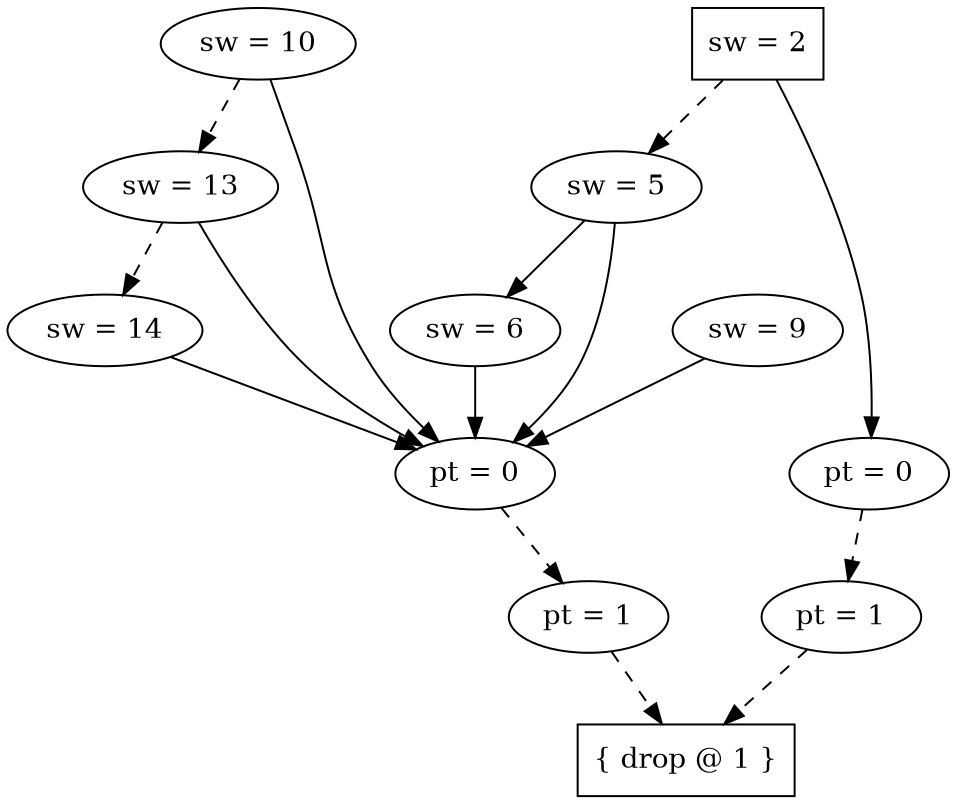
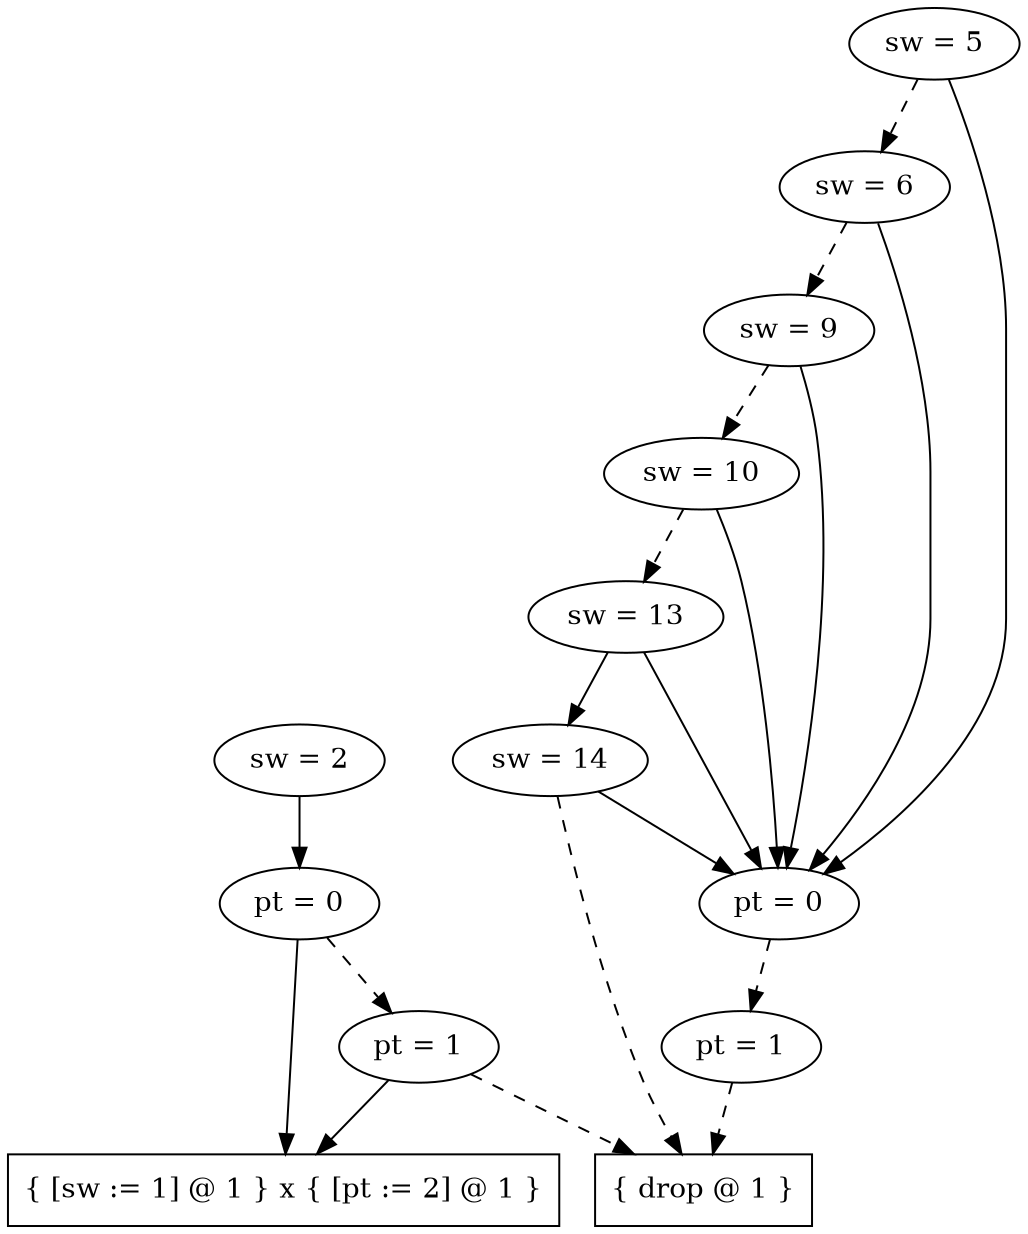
node "sw = 2": shape box -> ellipse
edge "sw = 2" -> "sw = 5": removed
edge "sw = 13" -> "sw = 14": style dashed -> solid
edge "sw = 6" -> "sw = 9": added
edge "sw = 5" -> "sw = 6": style solid -> dashed
edge "sw = 9" -> "sw = 10": added
edge "sw = 14" -> "{ drop @ 1 }": added
node "{ [sw := 1] @ 1 } x { [pt := 2] @ 1 }": added
